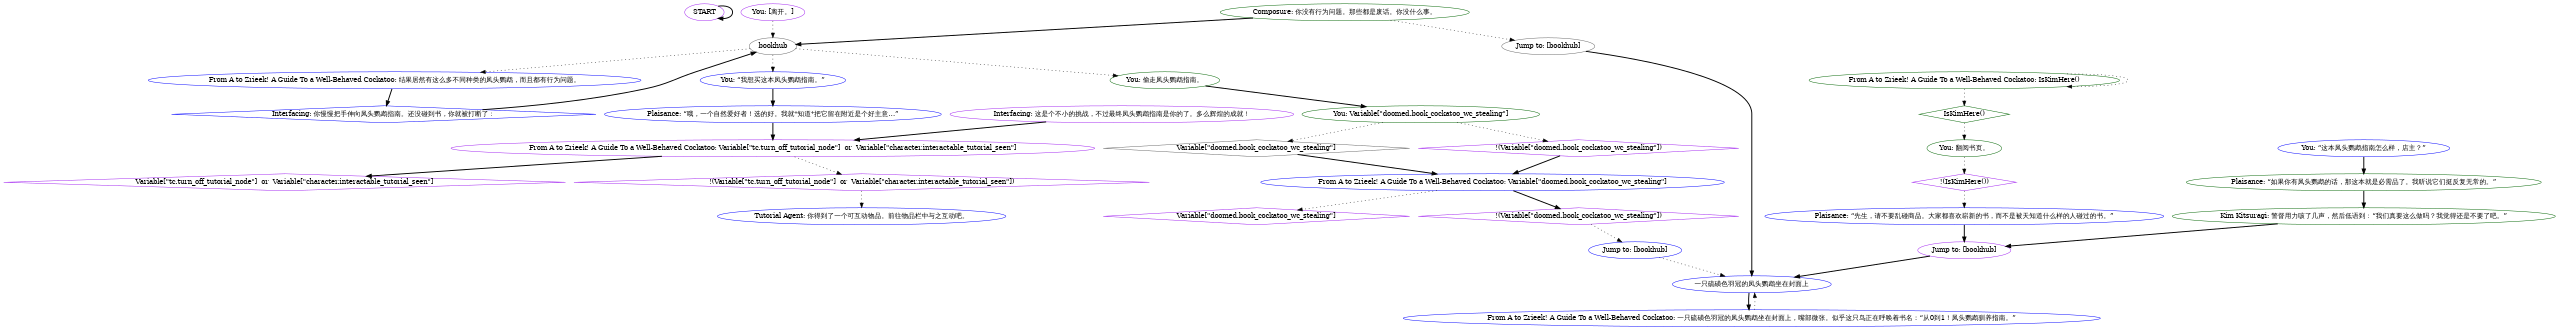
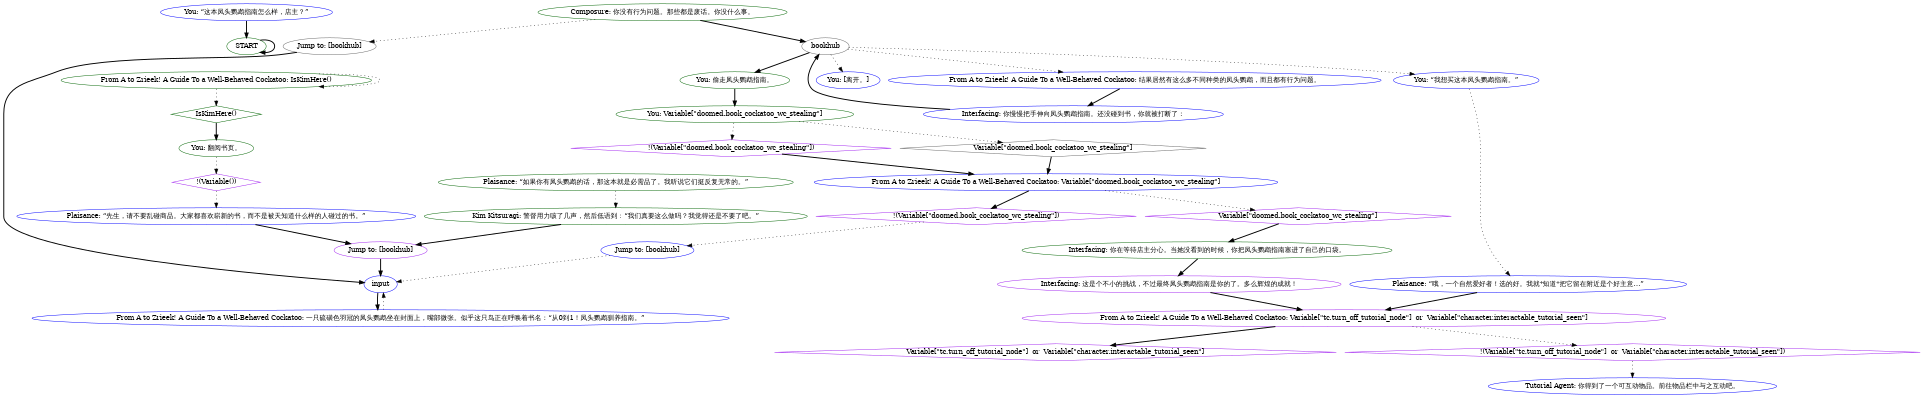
node "START": color purple -> darkgreen
node "You: [离开。]": color purple -> blue
edge "You: [离开。]" -> "bookhub": reversed
edge "bookhub" -> "You: 偷走凤头鹦鹉指南。": style dotted -> bold
edge "You: “我想买这本凤头鹦鹉指南。”" -> "Plaisance: “哦，一个自然爱好者！选的好。我就*知道*把它留在附近是个好主意…”": style bold -> dotted
node "Interfacing: 你慢慢把手伸向凤头鹦鹉指南。还没碰到书，你就被打断了：": shape diamond -> ellipse
edge "IsKimHere()" -> "You: 翻阅书页。": style dotted -> bold
edge "You: “这本凤头鹦鹉指南怎么样，店主？”" -> "Plaisance: “如果你有凤头鹦鹉的话，那这本就是必需品了。我听说它们挺反复无常的。”": now "You: “这本凤头鹦鹉指南怎么样，店主？”" -> "START"
node "!(IsKimHere())": label "!(IsKimHere())" -> "!(Variable())"
edge "Plaisance: “如果你有凤头鹦鹉的话，那这本就是必需品了。我听说它们挺反复无常的。”" -> "Kim Kitsuragi: 警督用力咳了几声，然后低语到：“我们真要这么做吗？我觉得还是不要了吧。”": style bold -> dotted
node "Interfacing: 你在等待店主分心。当她没看到的时候，你把凤头鹦鹉指南塞进了自己的口袋。": added
node "一只硫磺色羽冠的凤头鹦鹉坐在封面上": label "一只硫磺色羽冠的凤头鹦鹉坐在封面上" -> "input"
